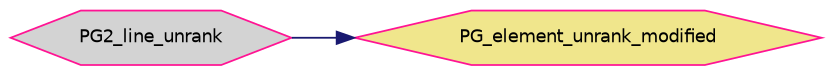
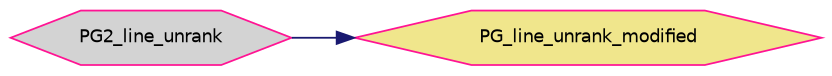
node "PG_element_unrank_modified": label "PG_element_unrank_modified" -> "PG_line_unrank_modified"
